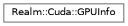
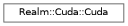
node "Realm::Cuda::GPUInfo": label "Realm::Cuda::GPUInfo" -> "Realm::Cuda::Cuda"
